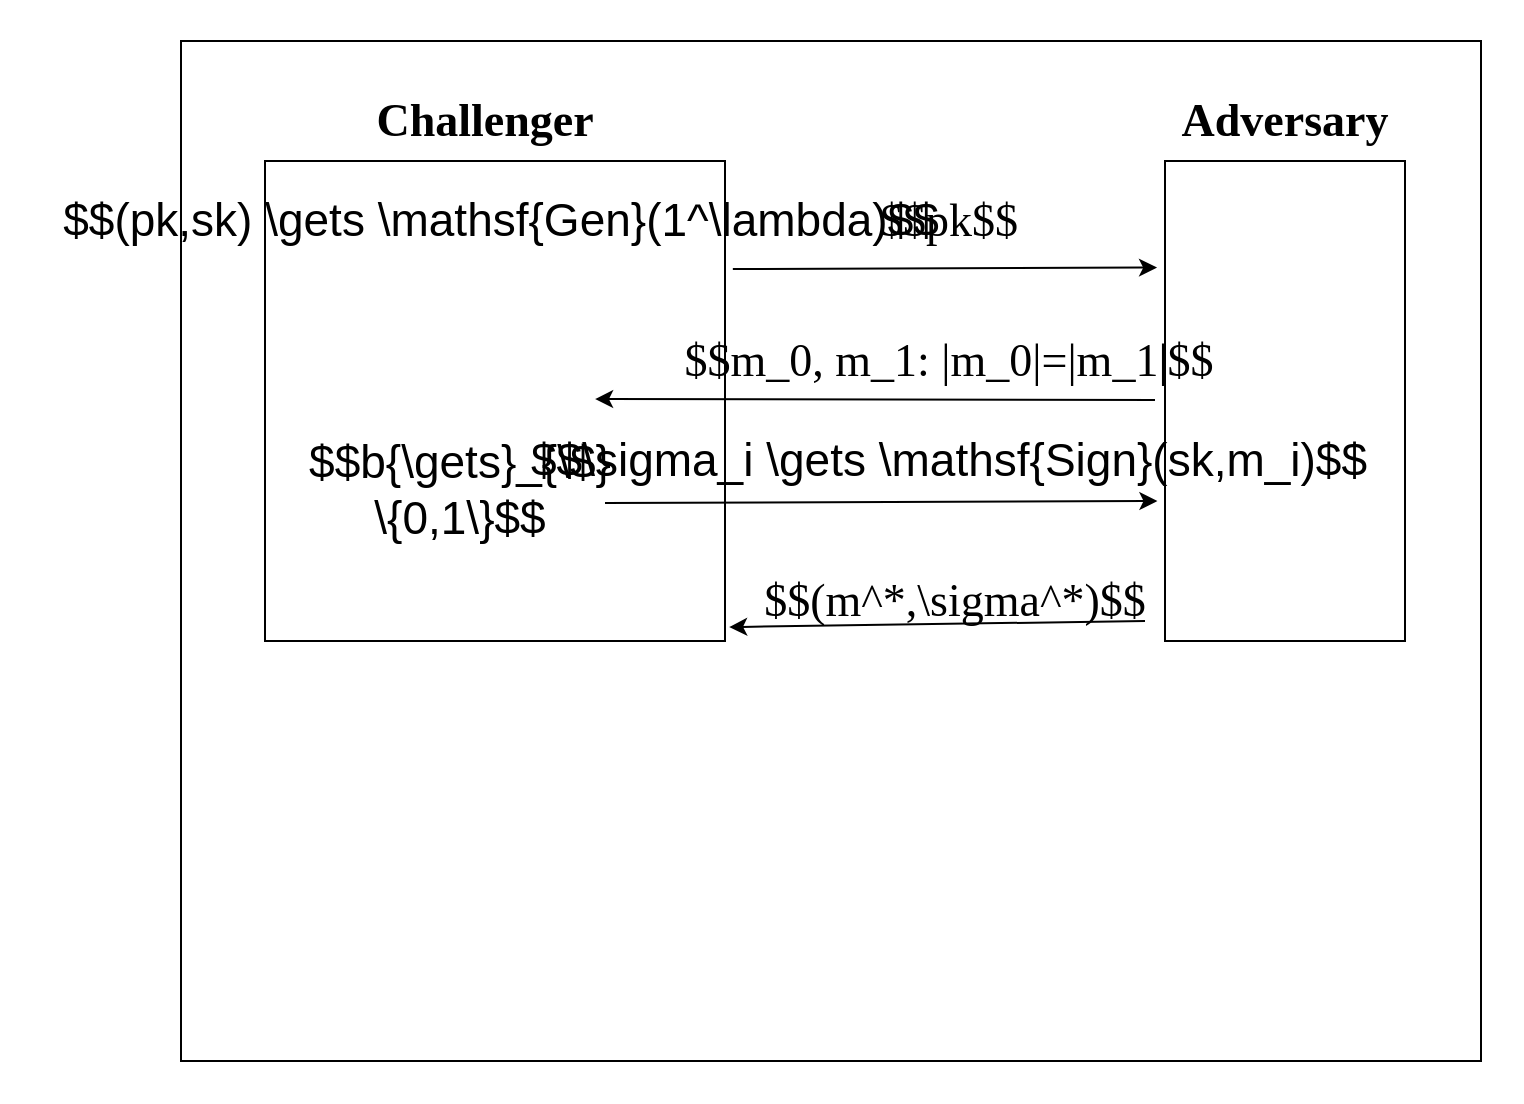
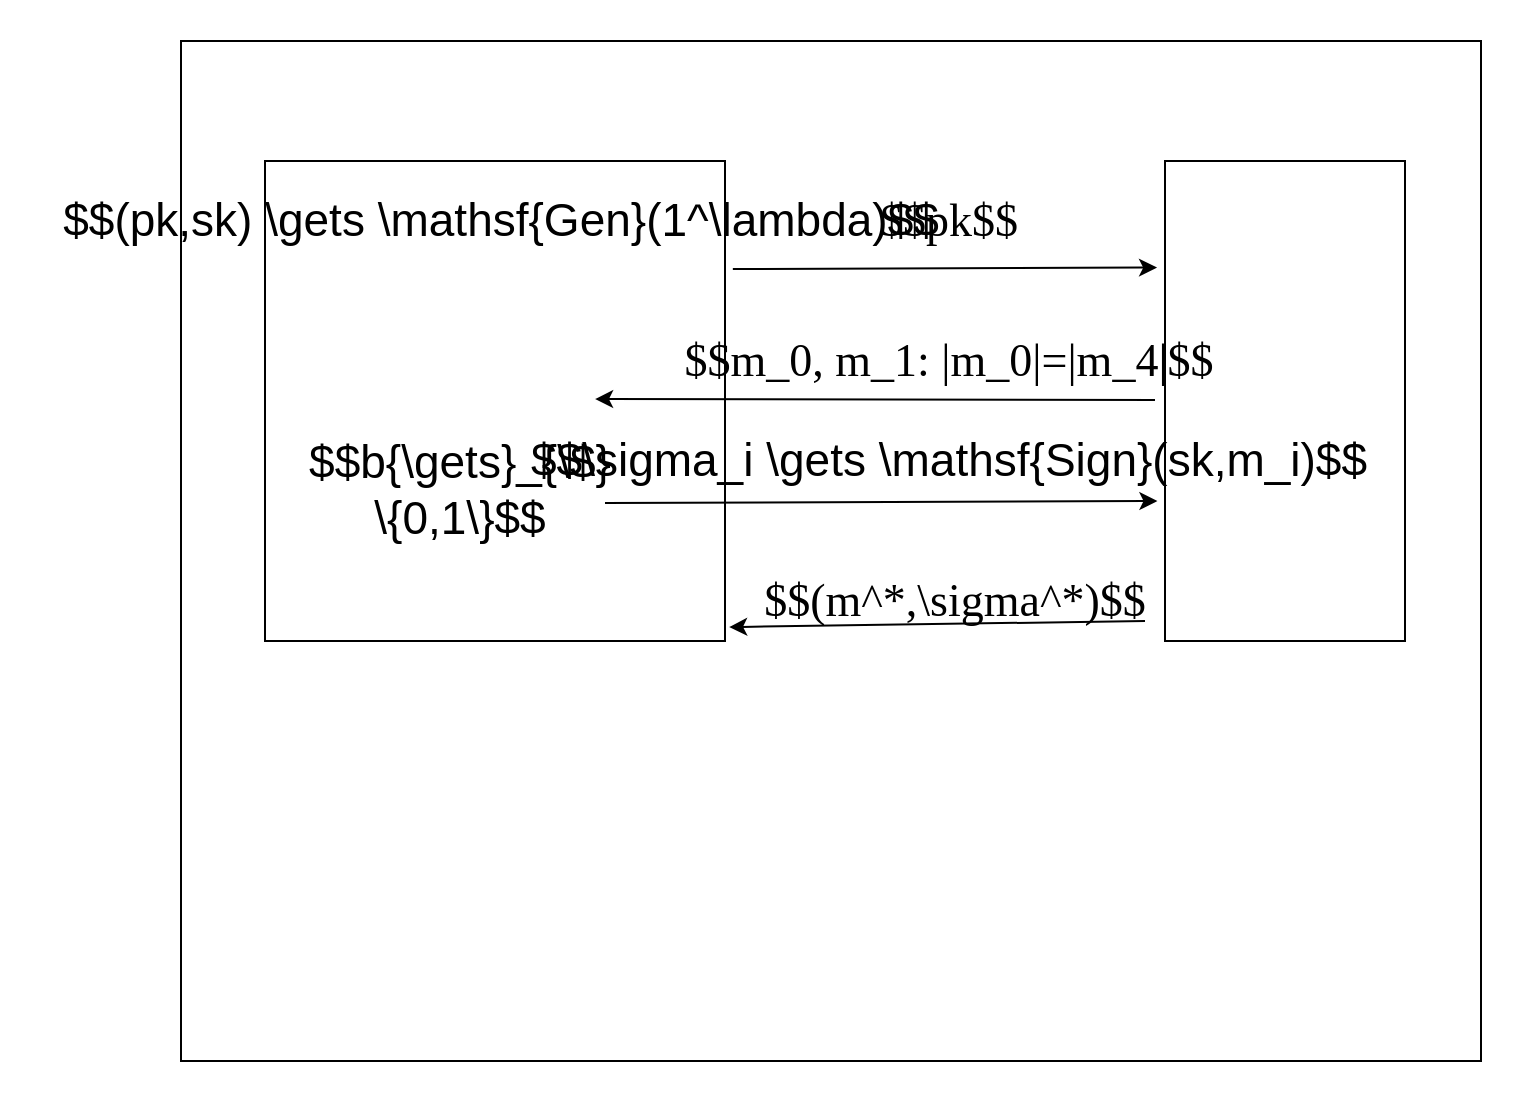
node "Challenger": removed
node "Adversary": removed
node "$$m_0, m_1: |m_0|=|m_1|$$": label "$$m_0, m_1: |m_0|=|m_1|$$" -> "$$m_0, m_1: |m_0|=|m_4|$$"
